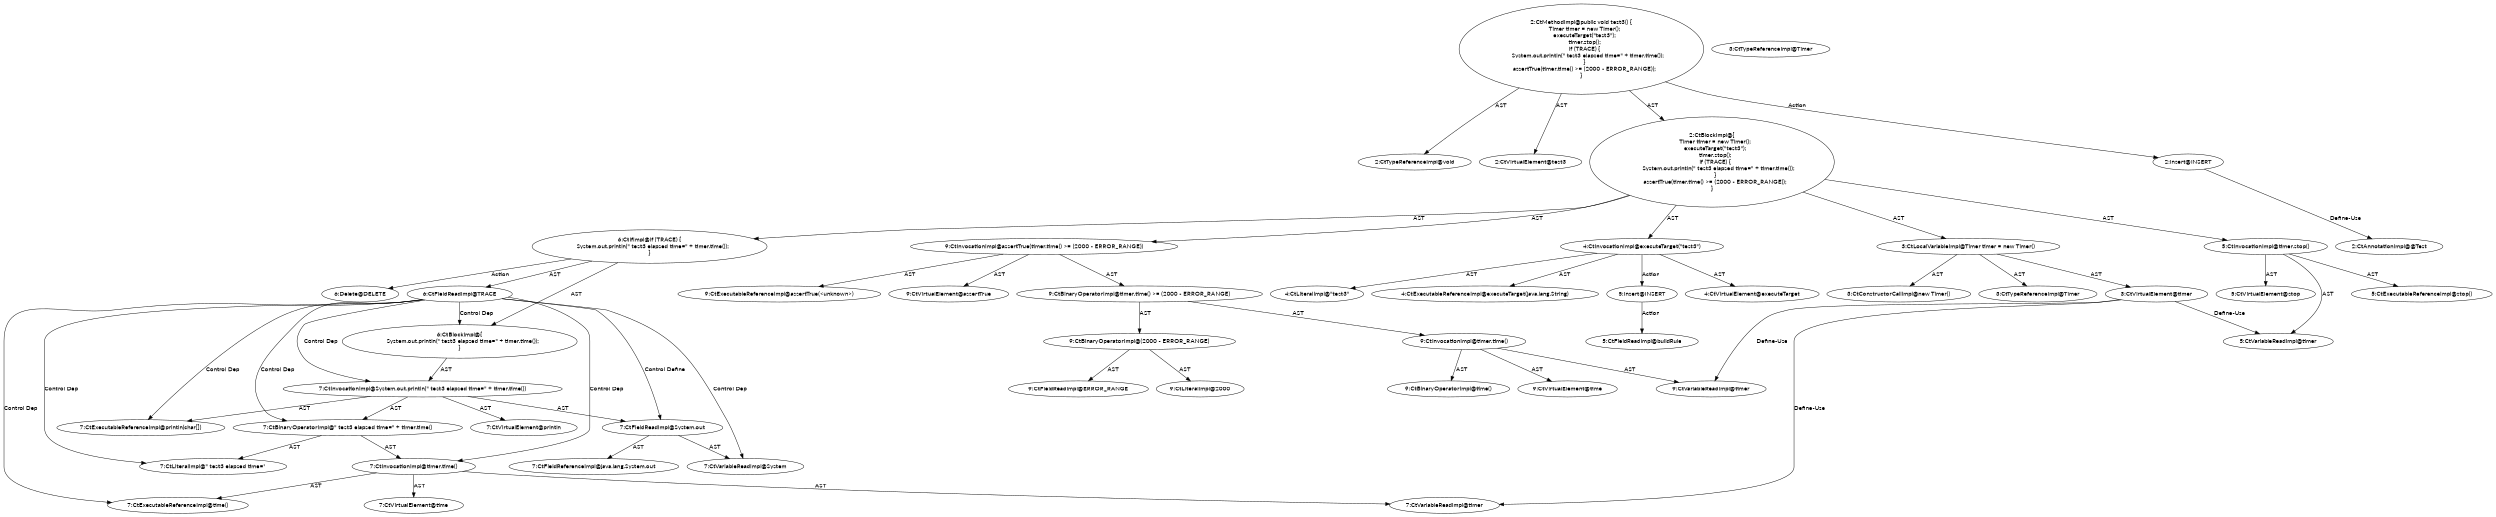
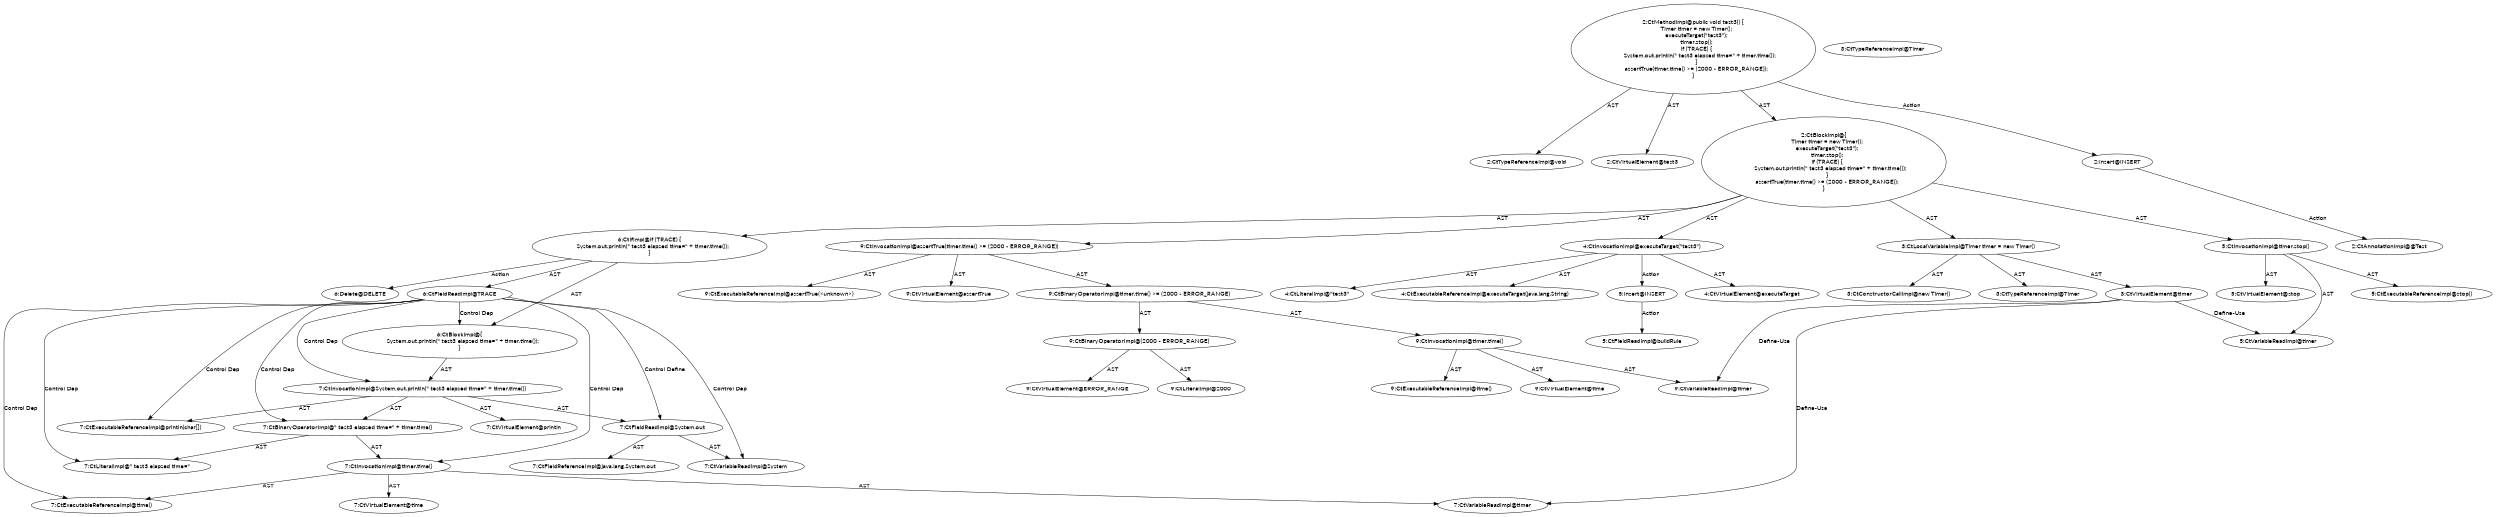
edge "2:Insert@INSERT" -> "2:CtAnnotationImpl@@Test": label "Define-Use" -> "Action"
node "9:CtFieldReadImpl@ERROR_RANGE": label "9:CtFieldReadImpl@ERROR_RANGE" -> "9:CtVirtualElement@ERROR_RANGE"
node "9:CtBinaryOperatorImpl@time()": label "9:CtBinaryOperatorImpl@time()" -> "9:CtExecutableReferenceImpl@time()"
